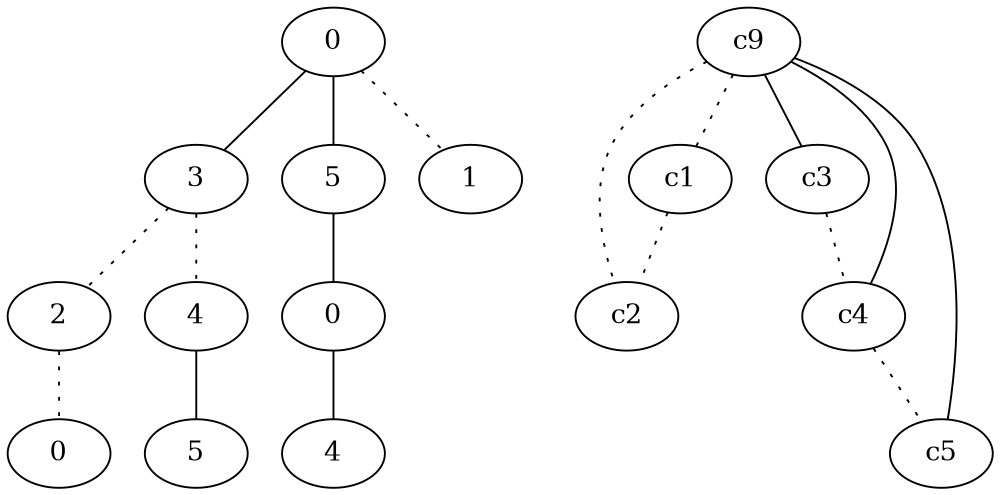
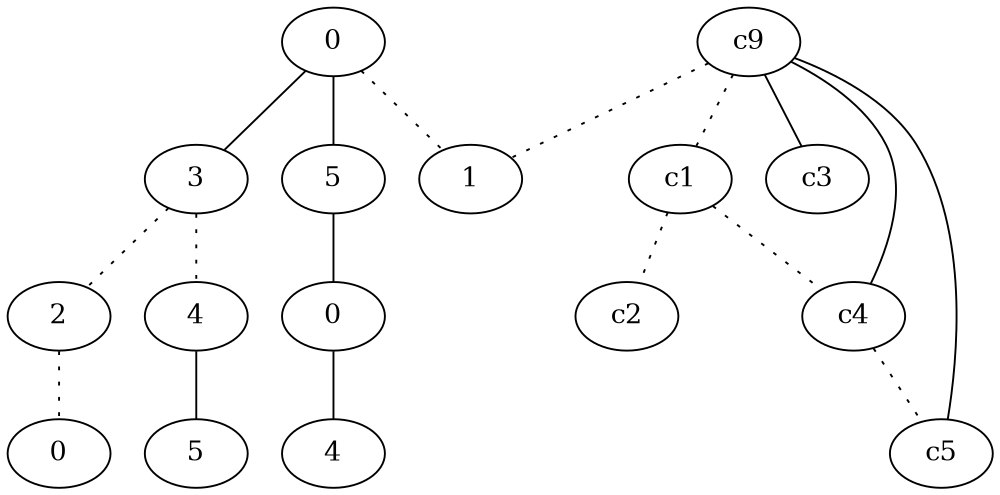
edge "c9" -- "c2": now "c9" -- "1"
edge "c3" -- "c4": now "c1" -- "c4"
